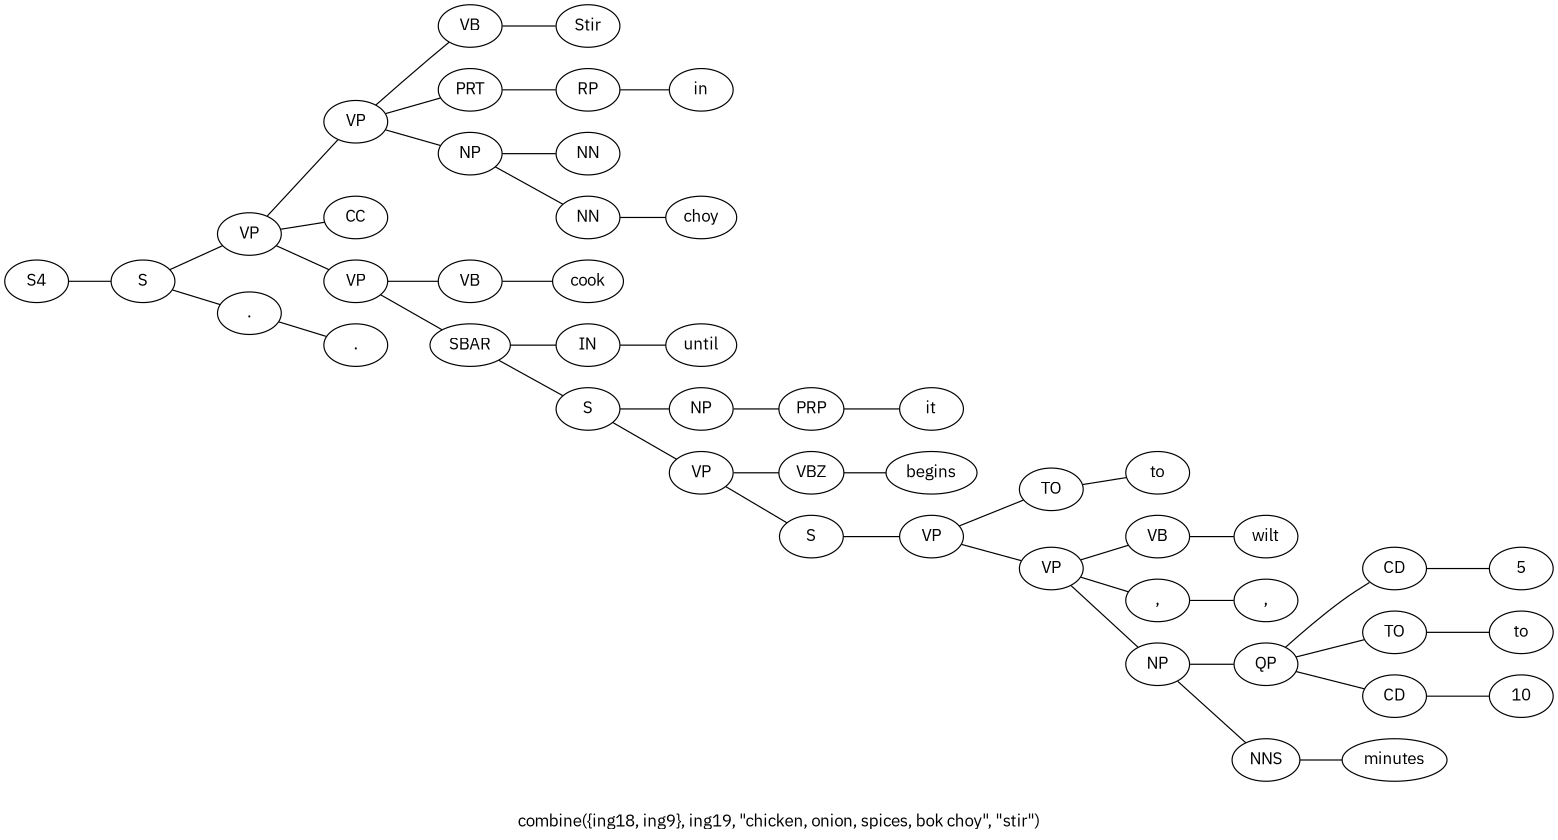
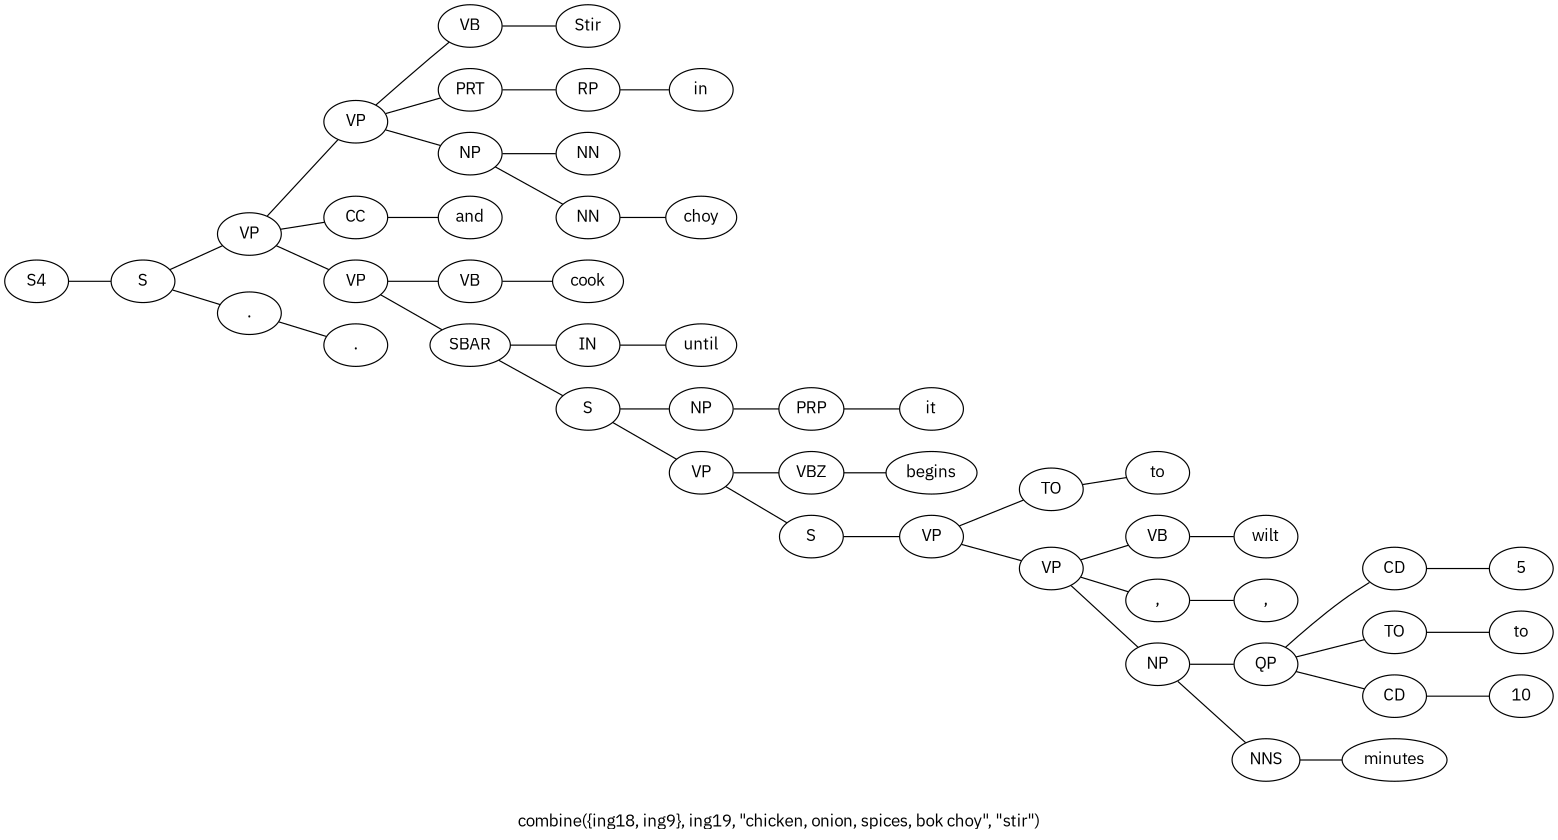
node "and": added
